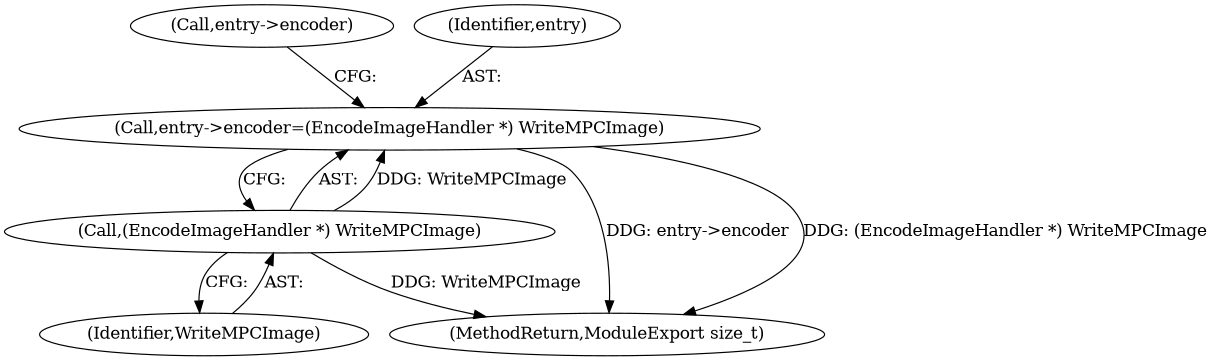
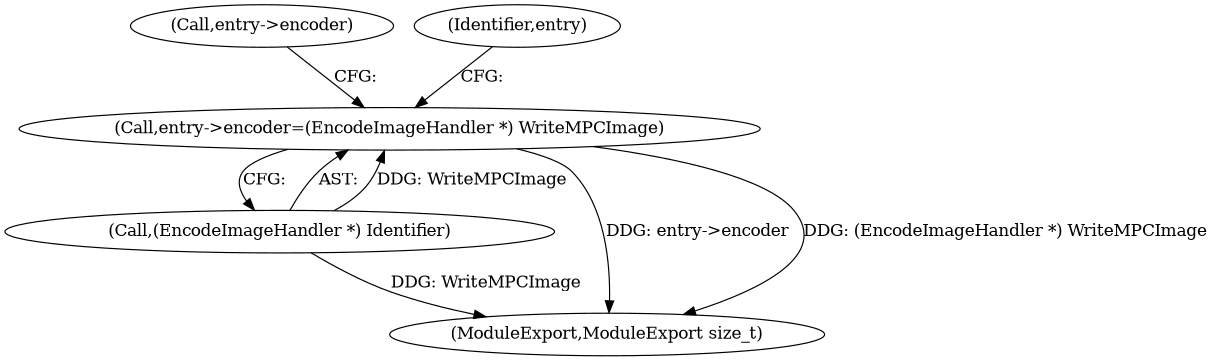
edge "(Identifier,entry)" -> "(Call,entry->encoder=(EncodeImageHandler *) WriteMPCImage)": label "AST: " -> "CFG: "
node "(Call,(EncodeImageHandler *) WriteMPCImage)": label "(Call,(EncodeImageHandler *) WriteMPCImage)" -> "(Call,(EncodeImageHandler *) Identifier)"
node "(Identifier,WriteMPCImage)": removed
node "(MethodReturn,ModuleExport size_t)": label "(MethodReturn,ModuleExport size_t)" -> "(ModuleExport,ModuleExport size_t)"
